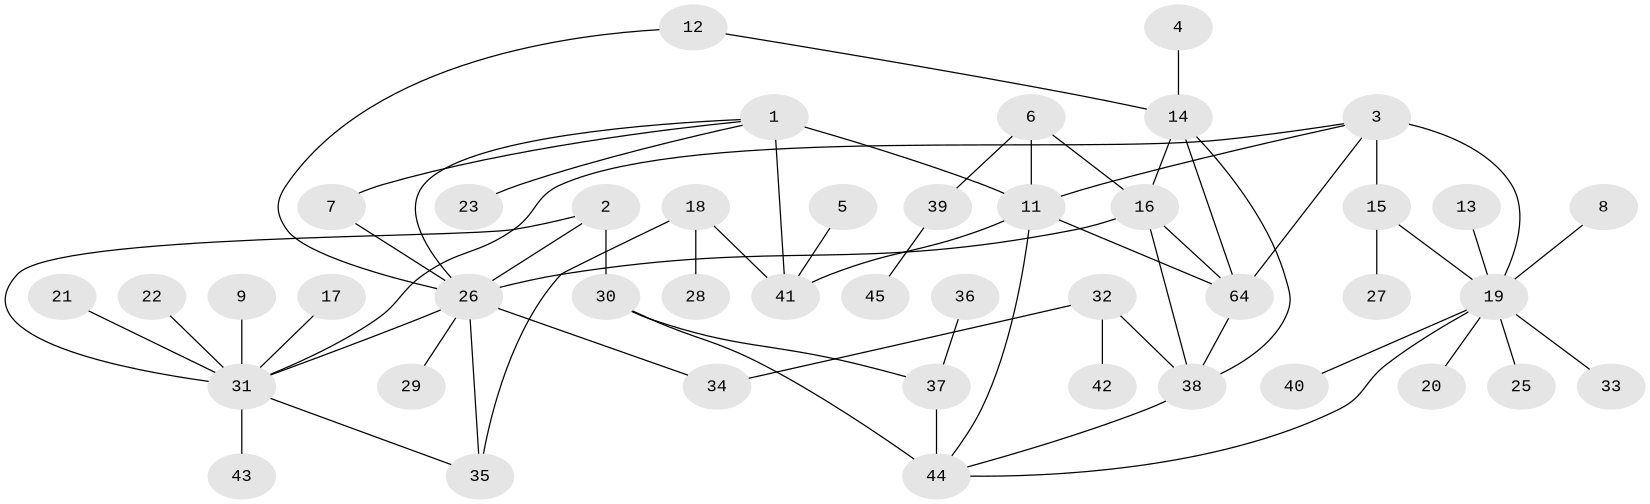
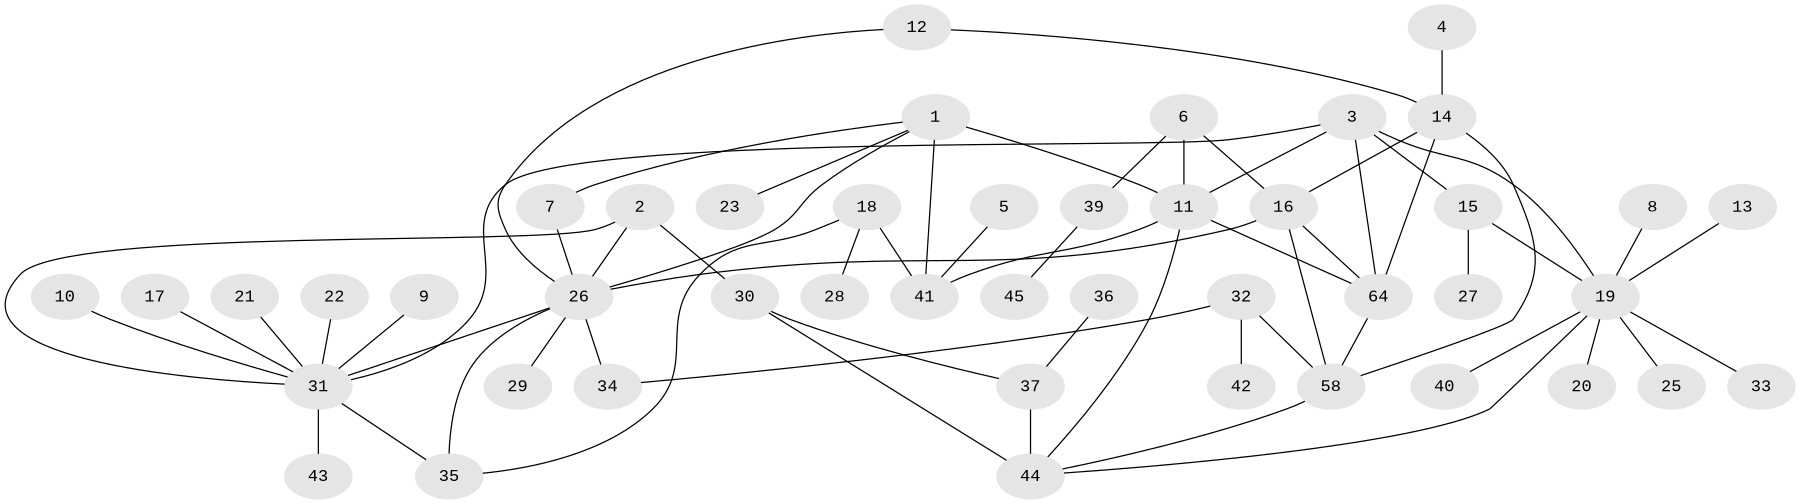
node "10": added
node "38": label "38" -> "58"
